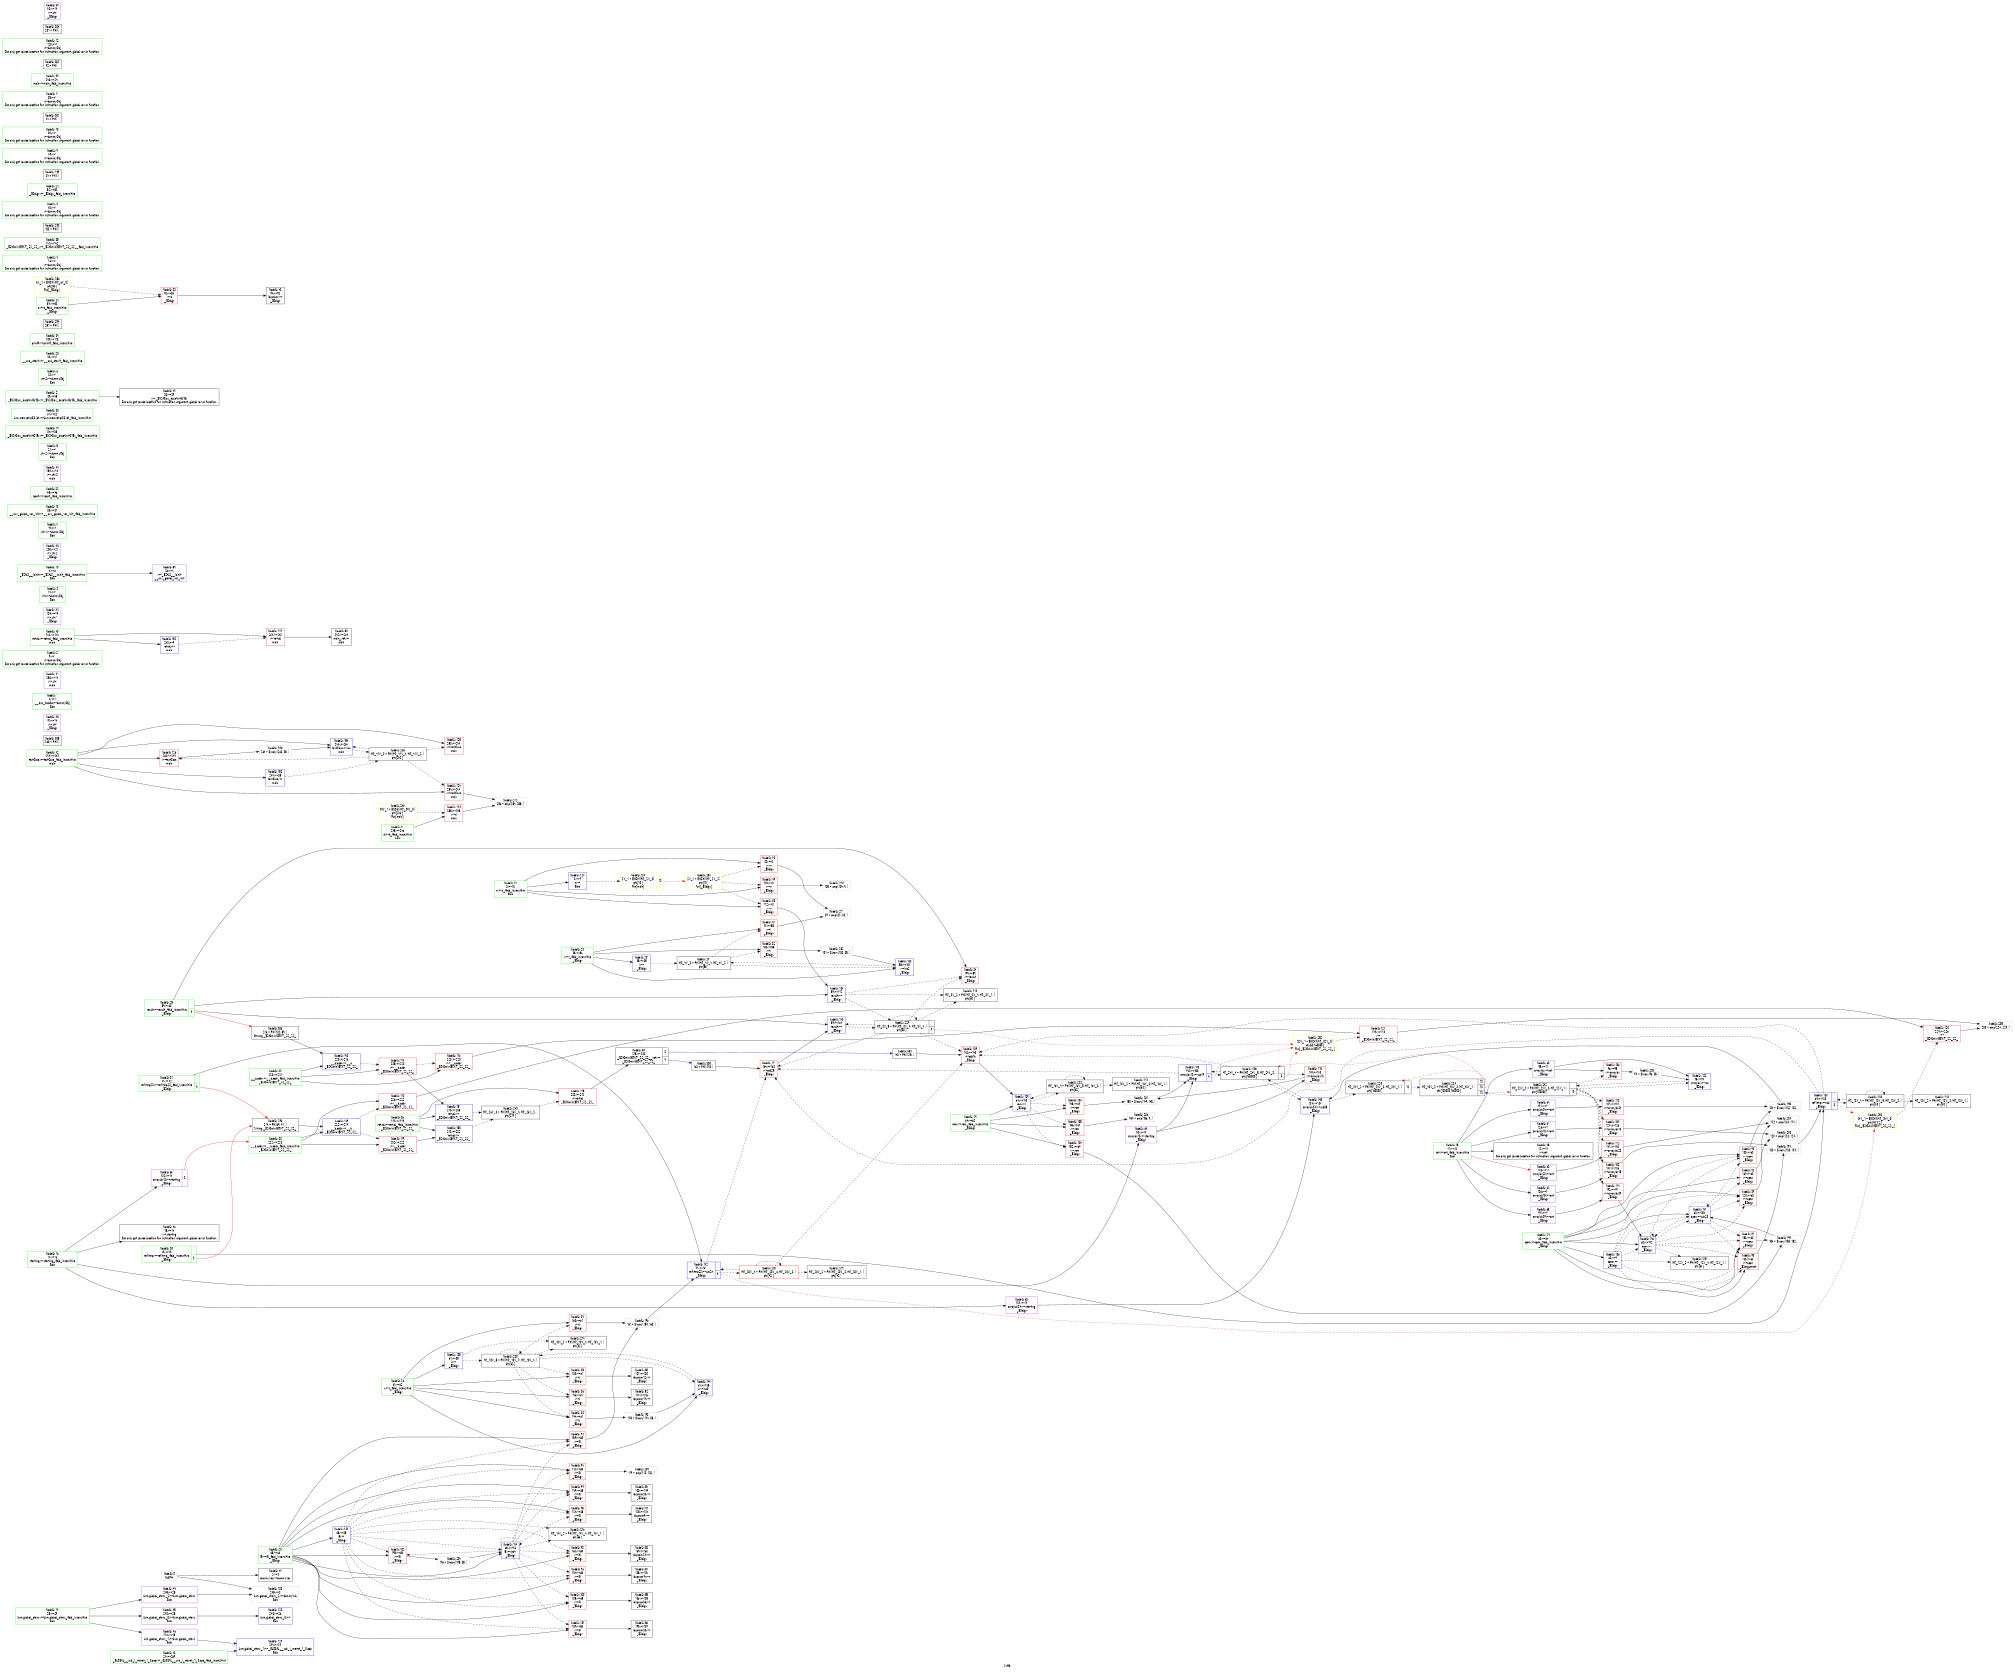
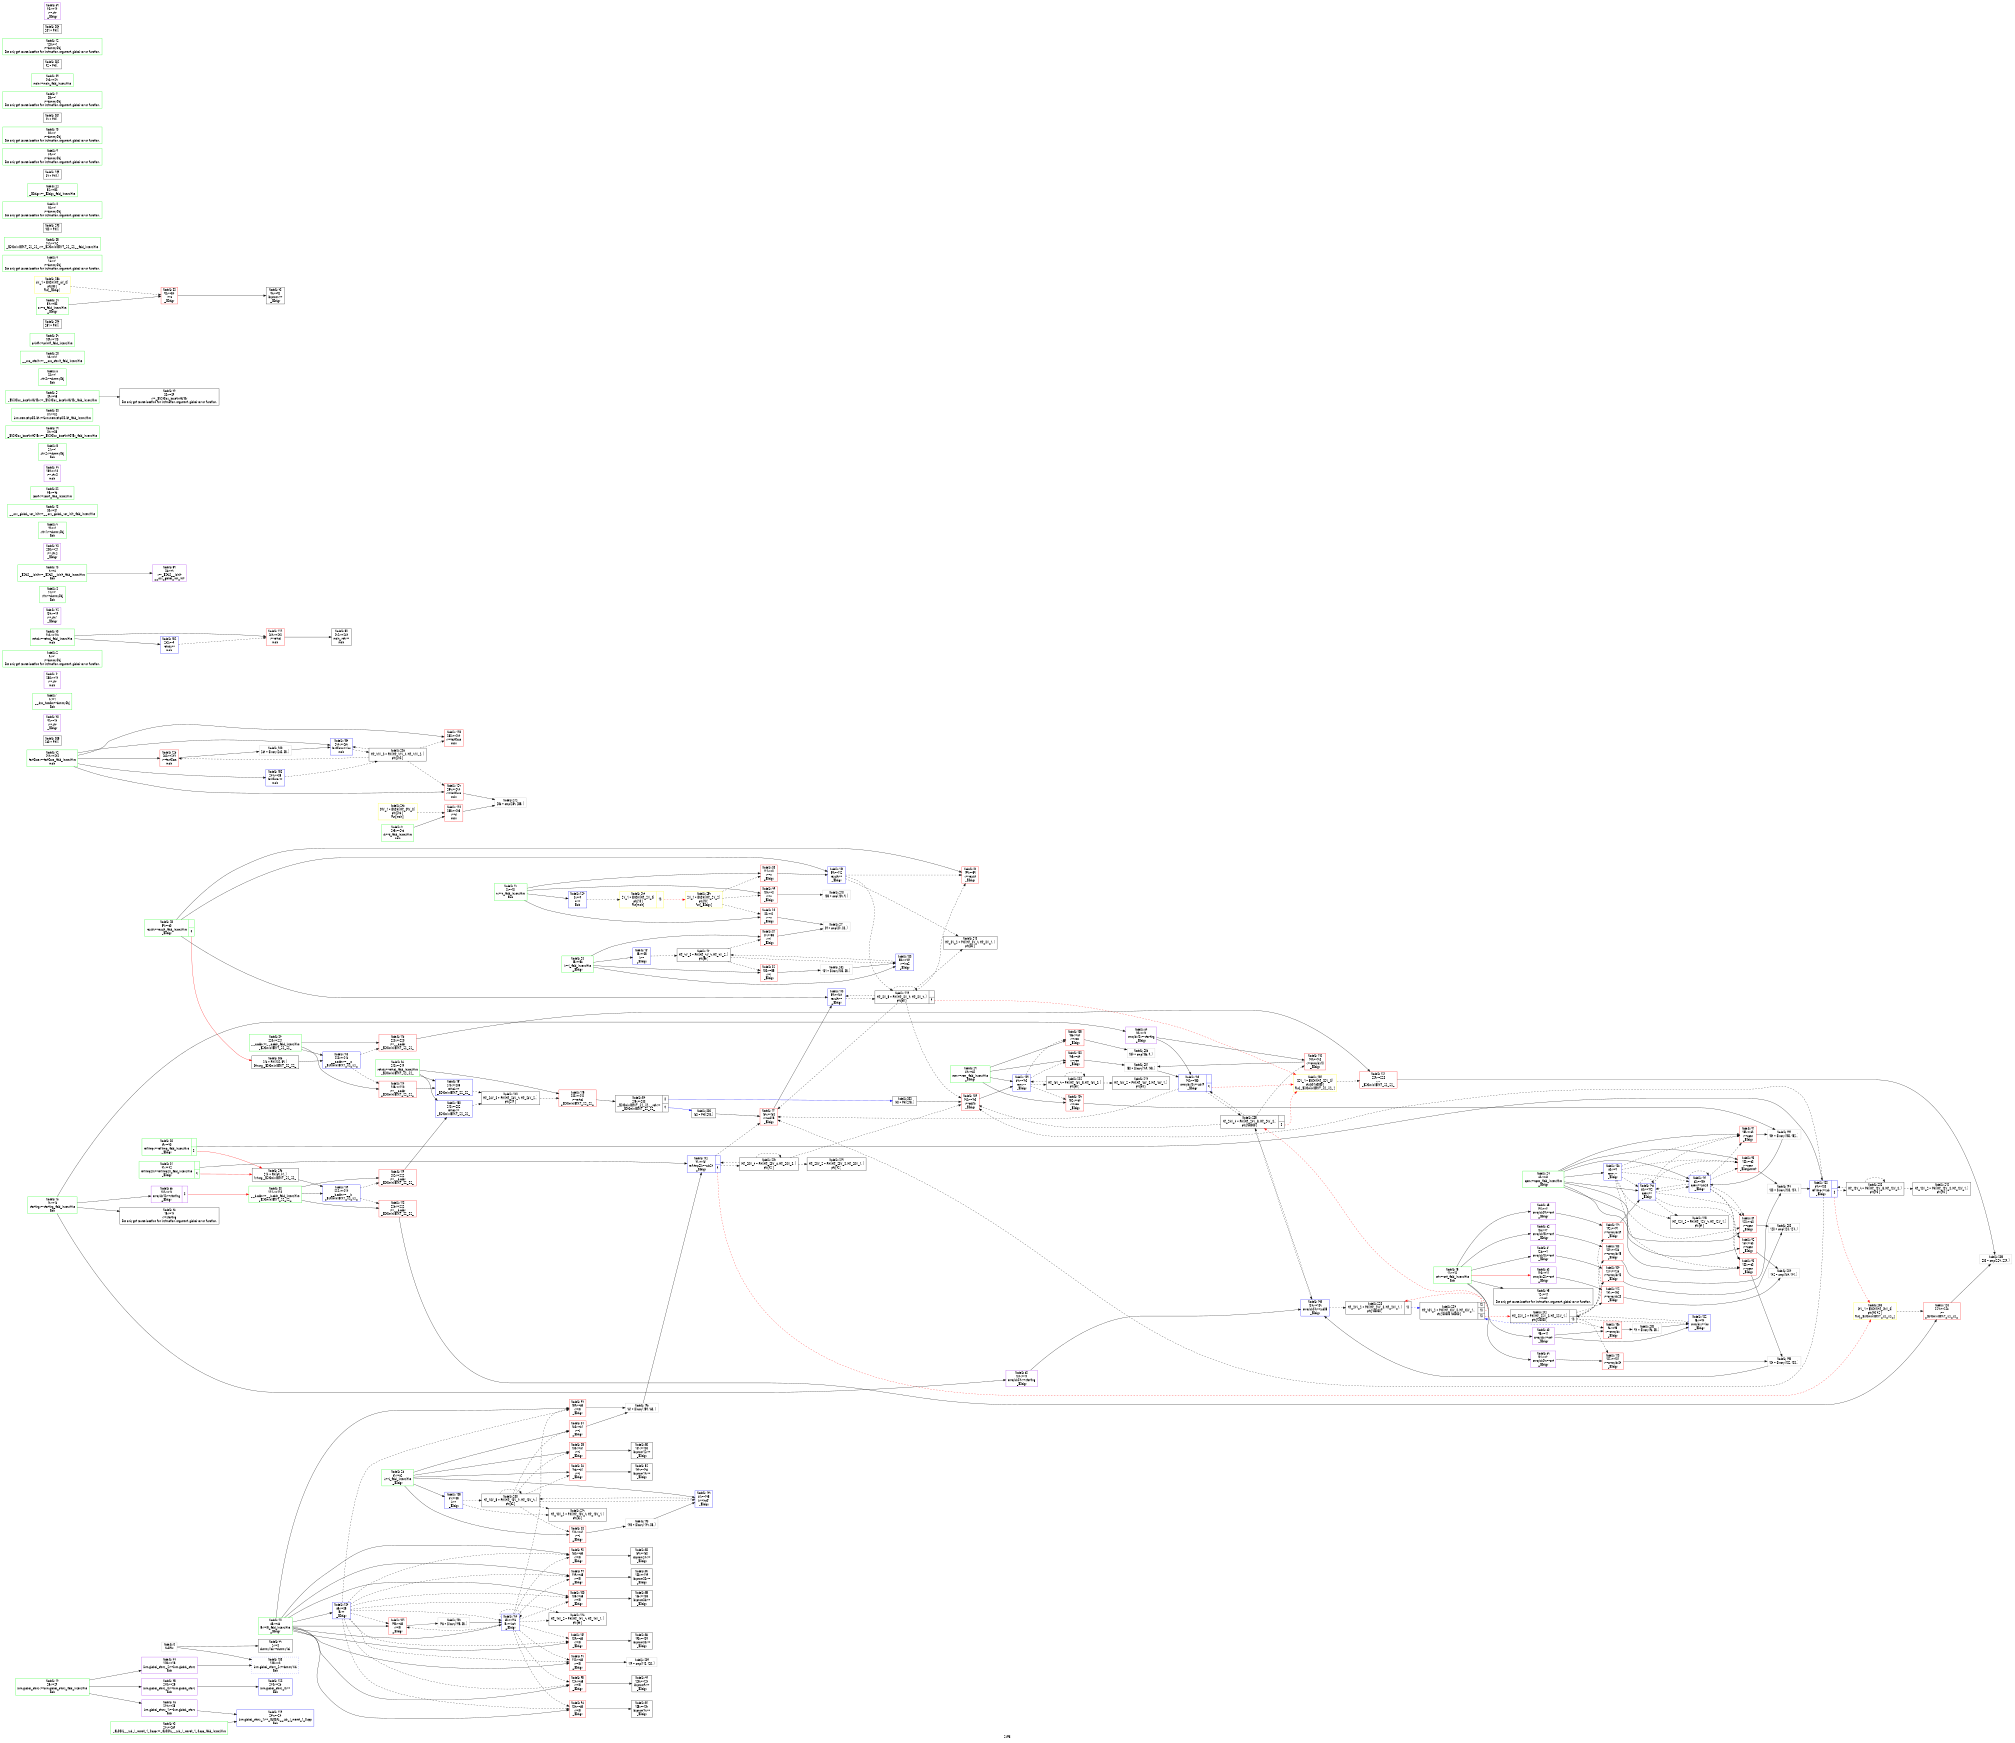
edge "NodeID: 117" -> "NodeID: 116": now "NodeID: 148" -> "NodeID: 116"
node "NodeID: 234": color red -> black
